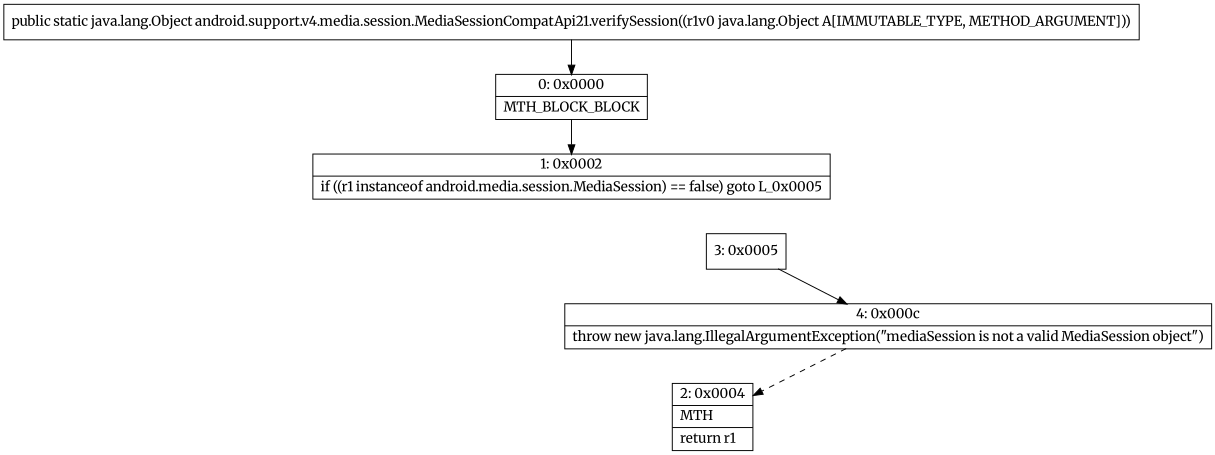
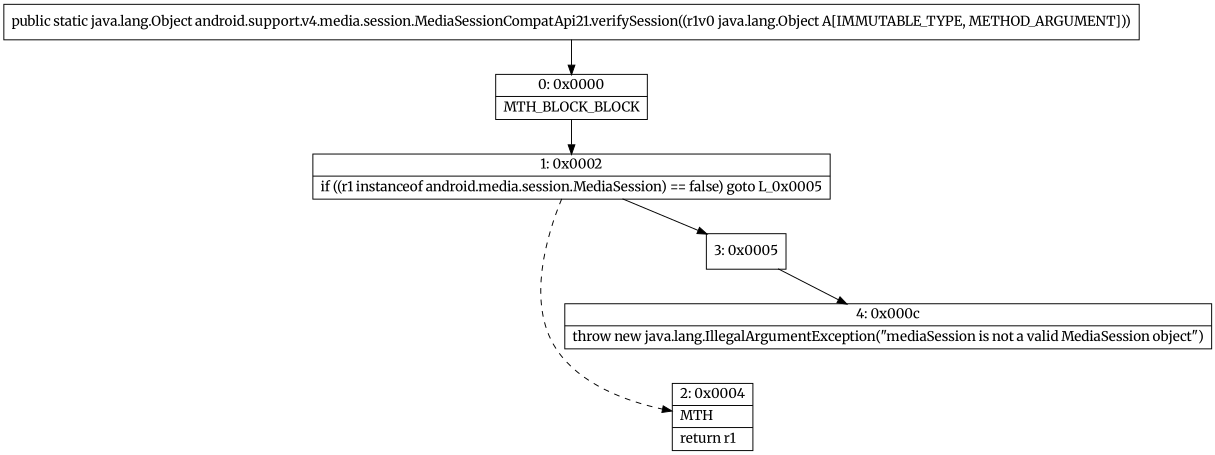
edge "1: 0x0002" -> "3: 0x0005": added
edge "4: 0x000c" -> "2: 0x0004": now "1: 0x0002" -> "2: 0x0004"
